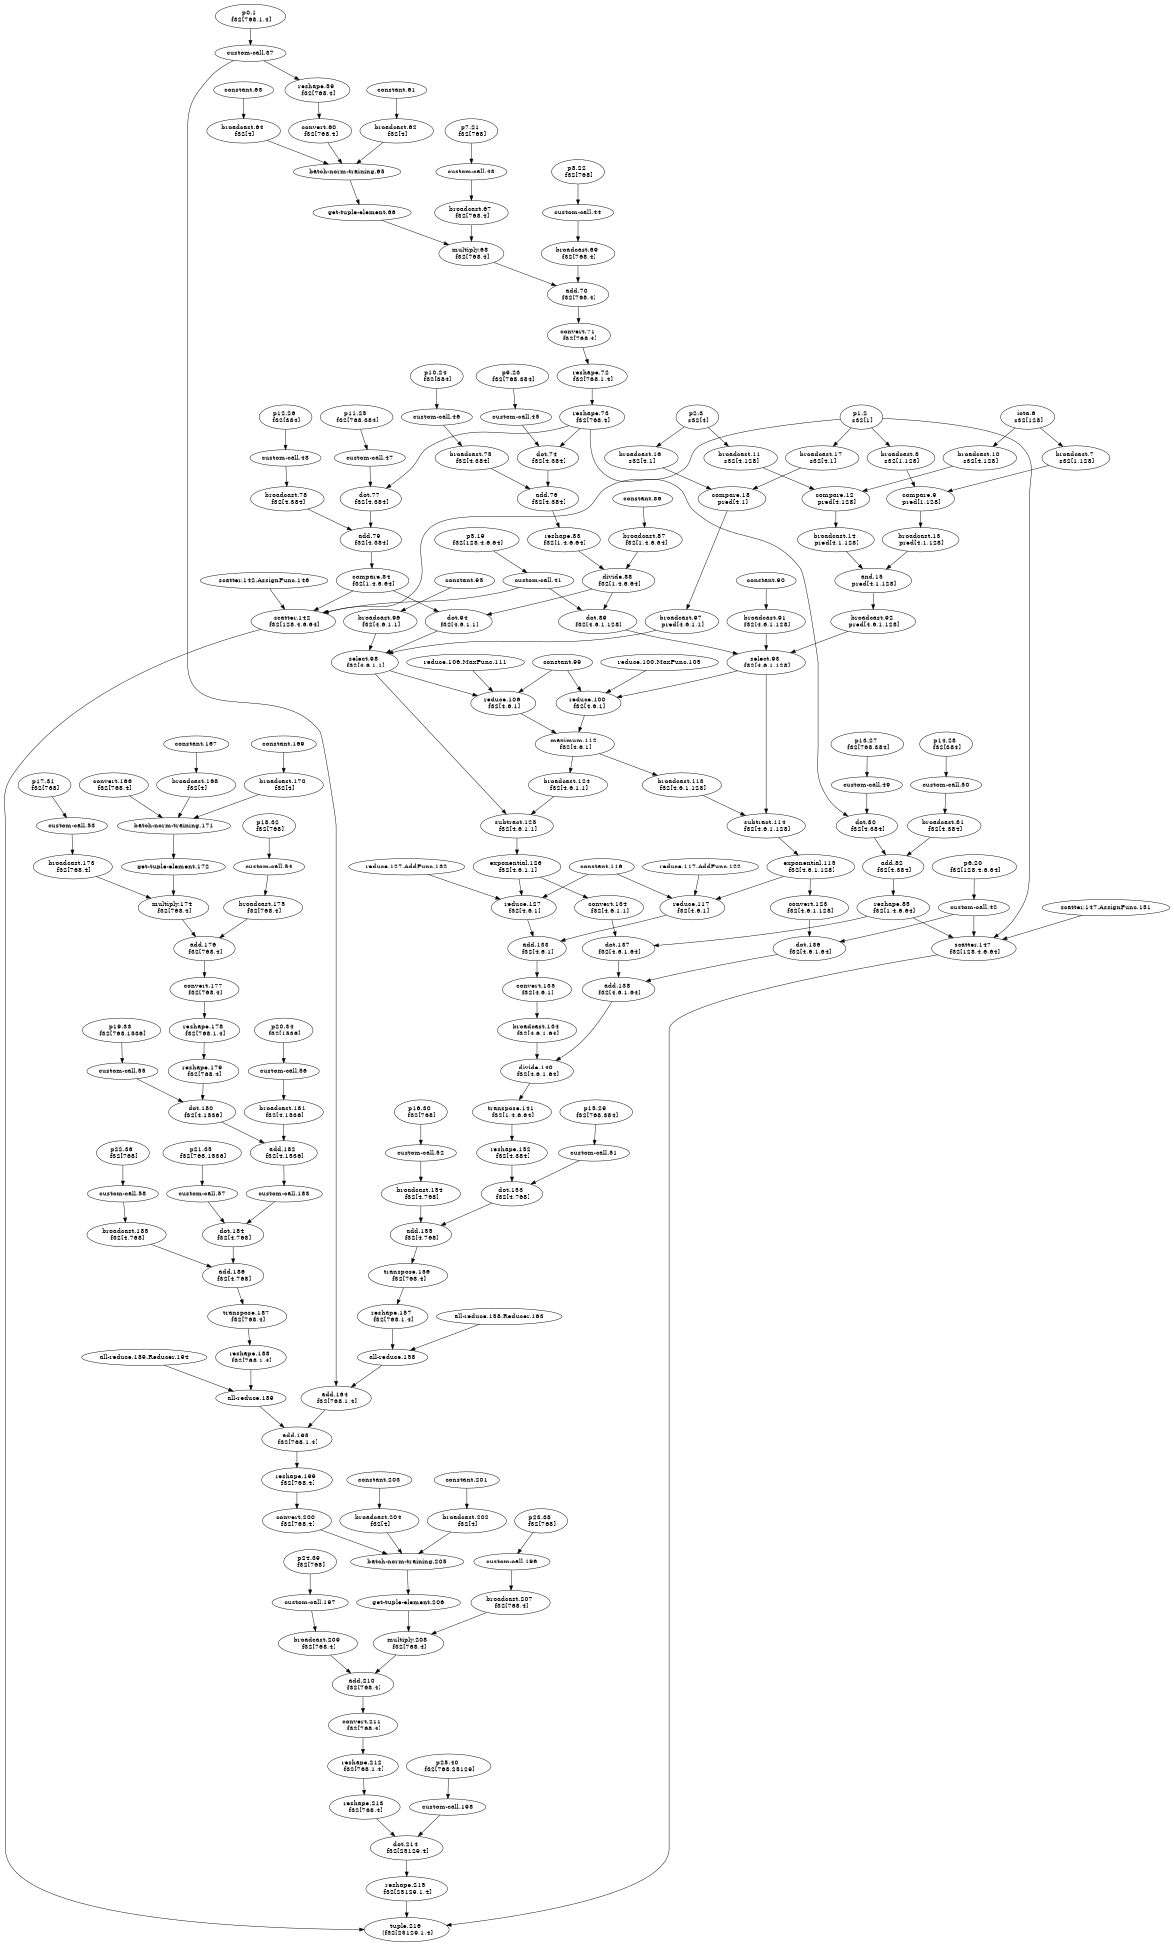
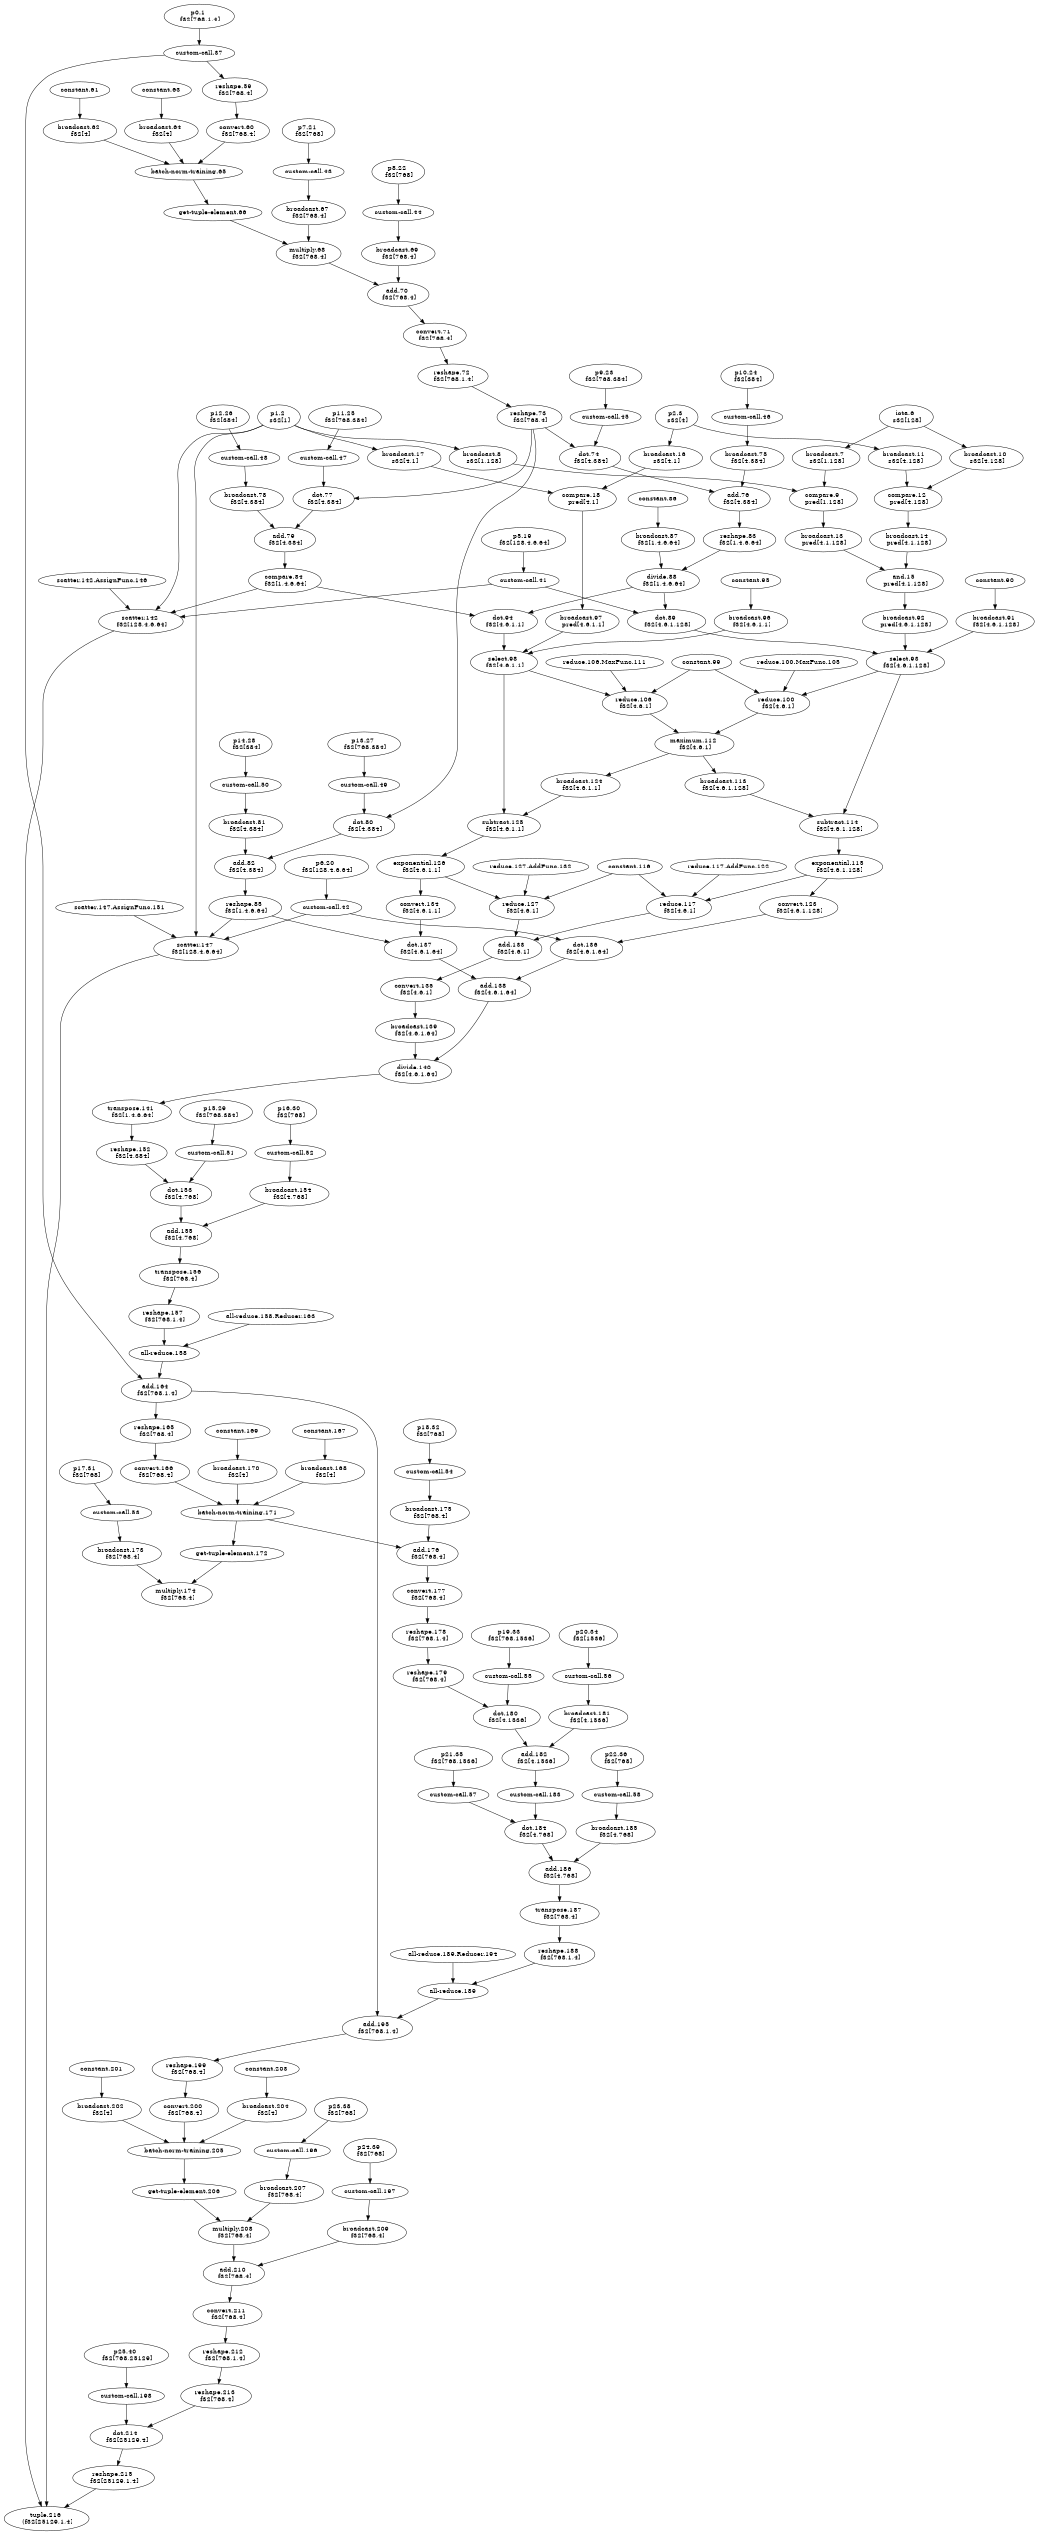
edge "multiply.174 f32[768,4]" -> "add.176 f32[768,4]": now "batch-norm-training.171" -> "add.176 f32[768,4]"
node "broadcast.134 f32[4,6,1,64]": label "broadcast.134 f32[4,6,1,64]" -> "broadcast.139 f32[4,6,1,64]"
node "reshape.165 f32[768,4]": added
